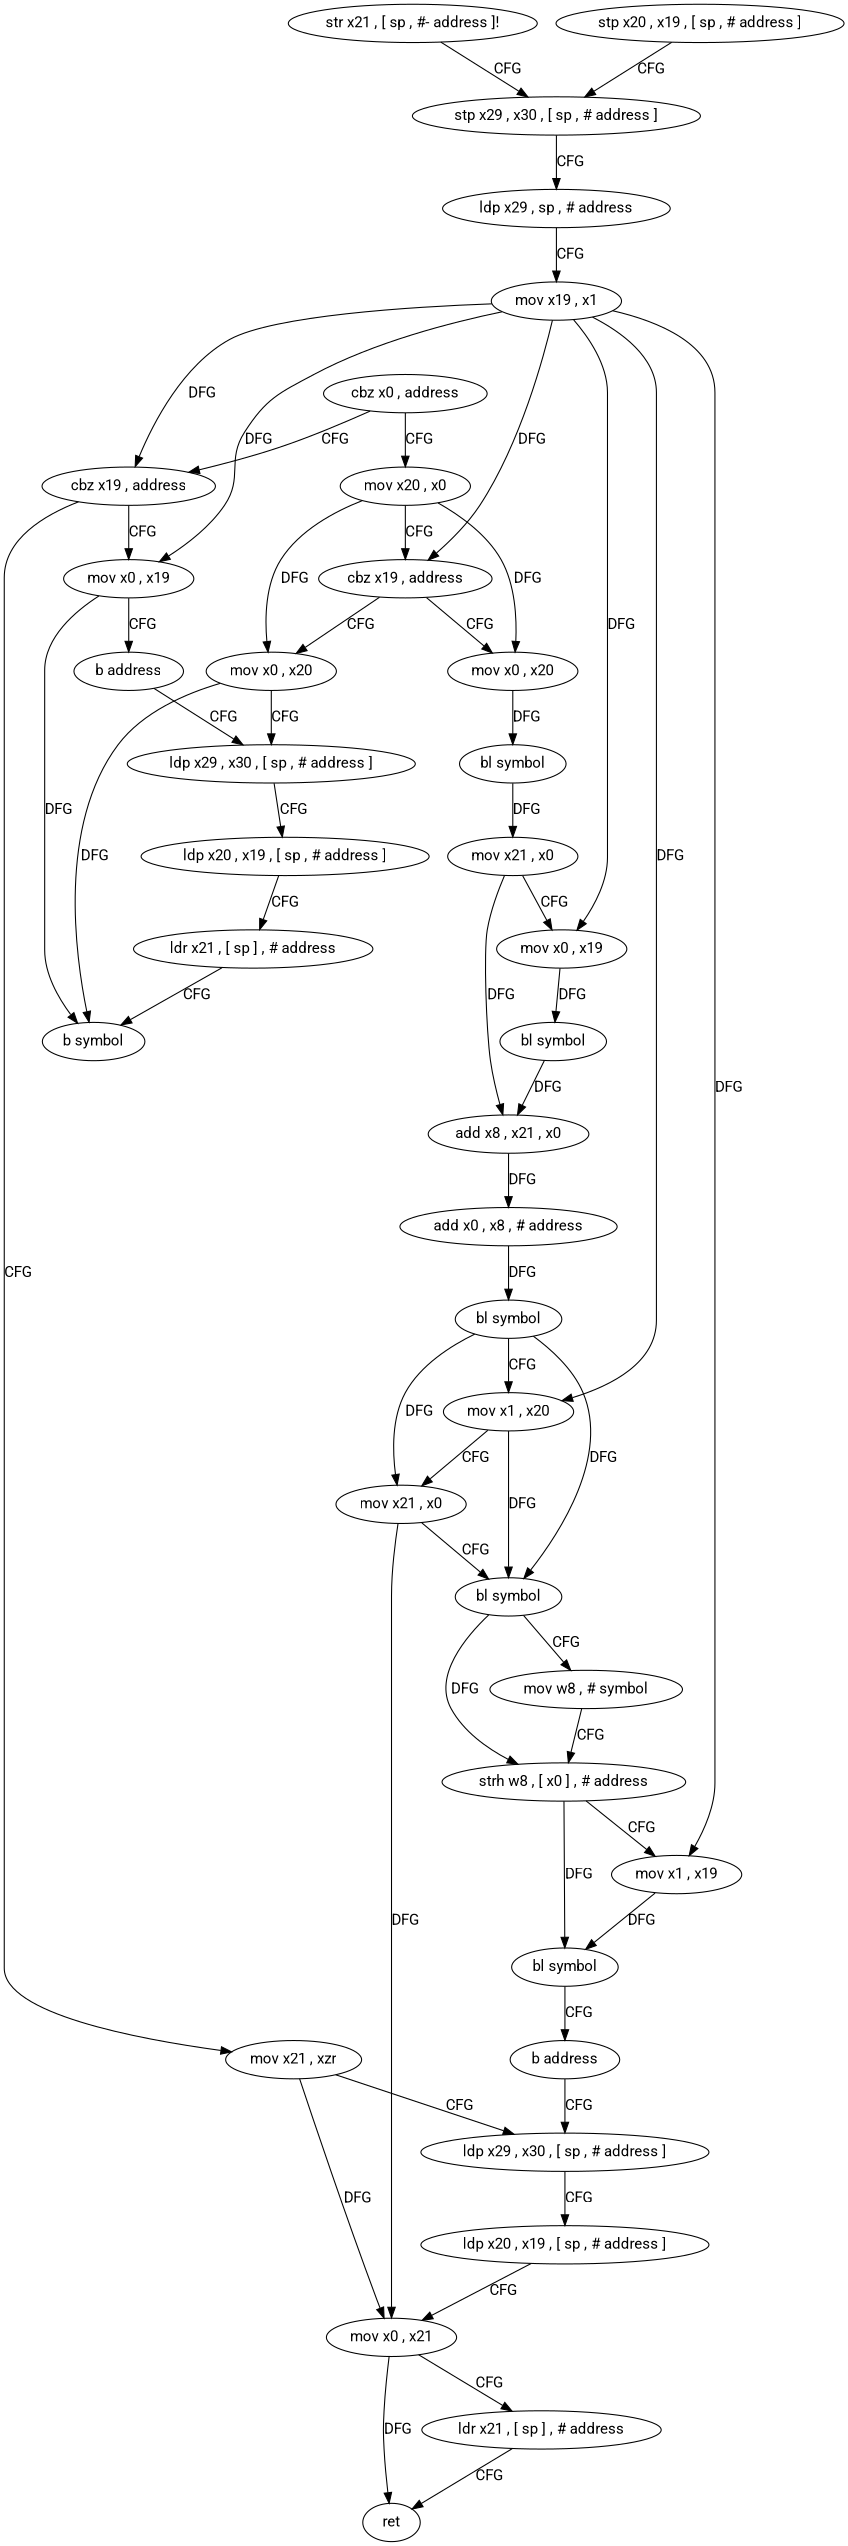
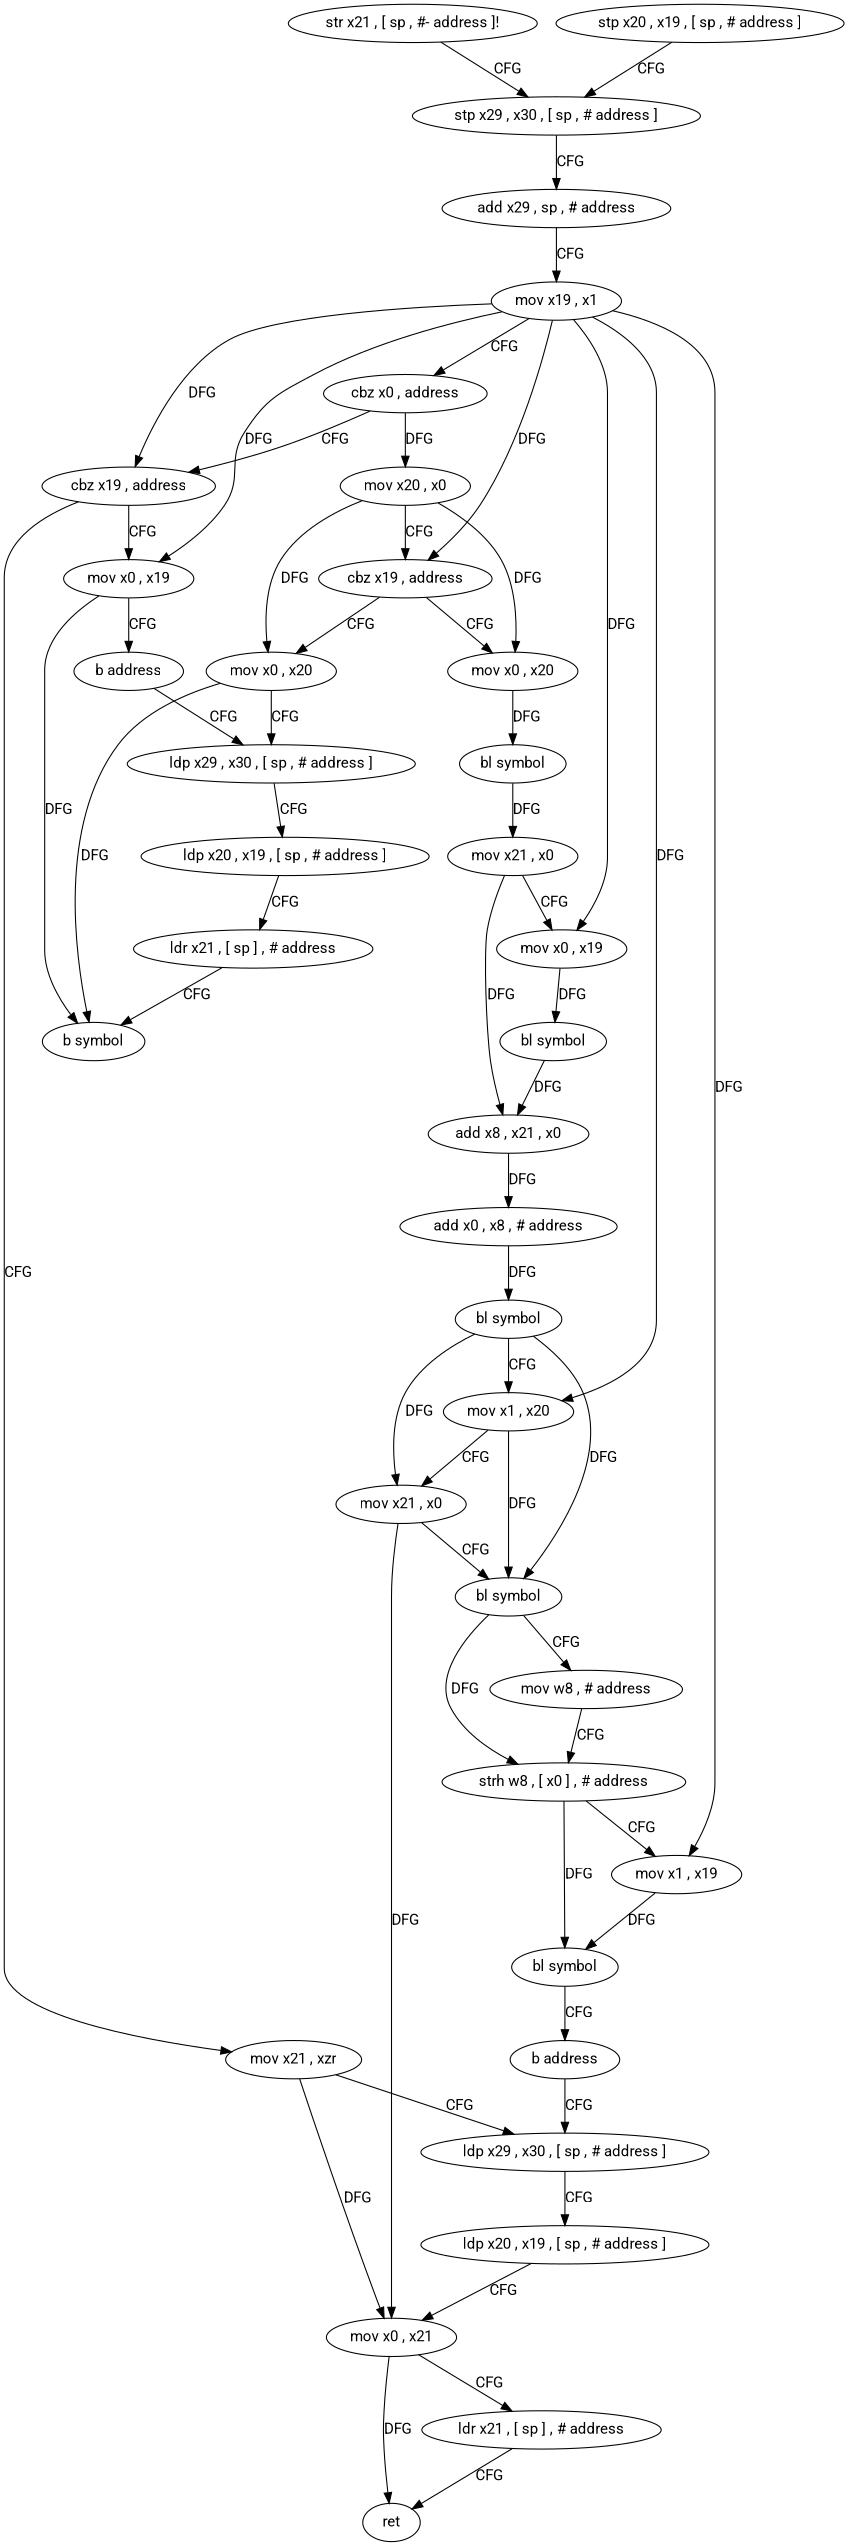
node "ldp x29 , sp , # address": label "ldp x29 , sp , # address" -> "add x29 , sp , # address"
edge "mov x19 , x1" -> "cbz x0 , address": added, label "CFG"
edge "cbz x0 , address" -> "mov x20 , x0": label "CFG" -> "DFG"
node "mov w8 , # symbol": label "mov w8 , # symbol" -> "mov w8 , # address"
